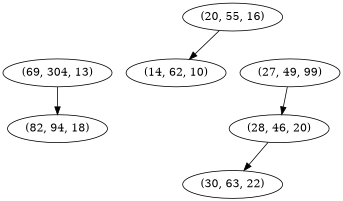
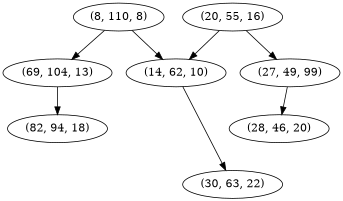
node "(8, 110, 8)": added
edge "(20, 55, 16)" -> "(27, 49, 99)": added
node "(69, 304, 13)": label "(69, 304, 13)" -> "(69, 104, 13)"
edge "(28, 46, 20)" -> "(30, 63, 22)": now "(14, 62, 10)" -> "(30, 63, 22)"
